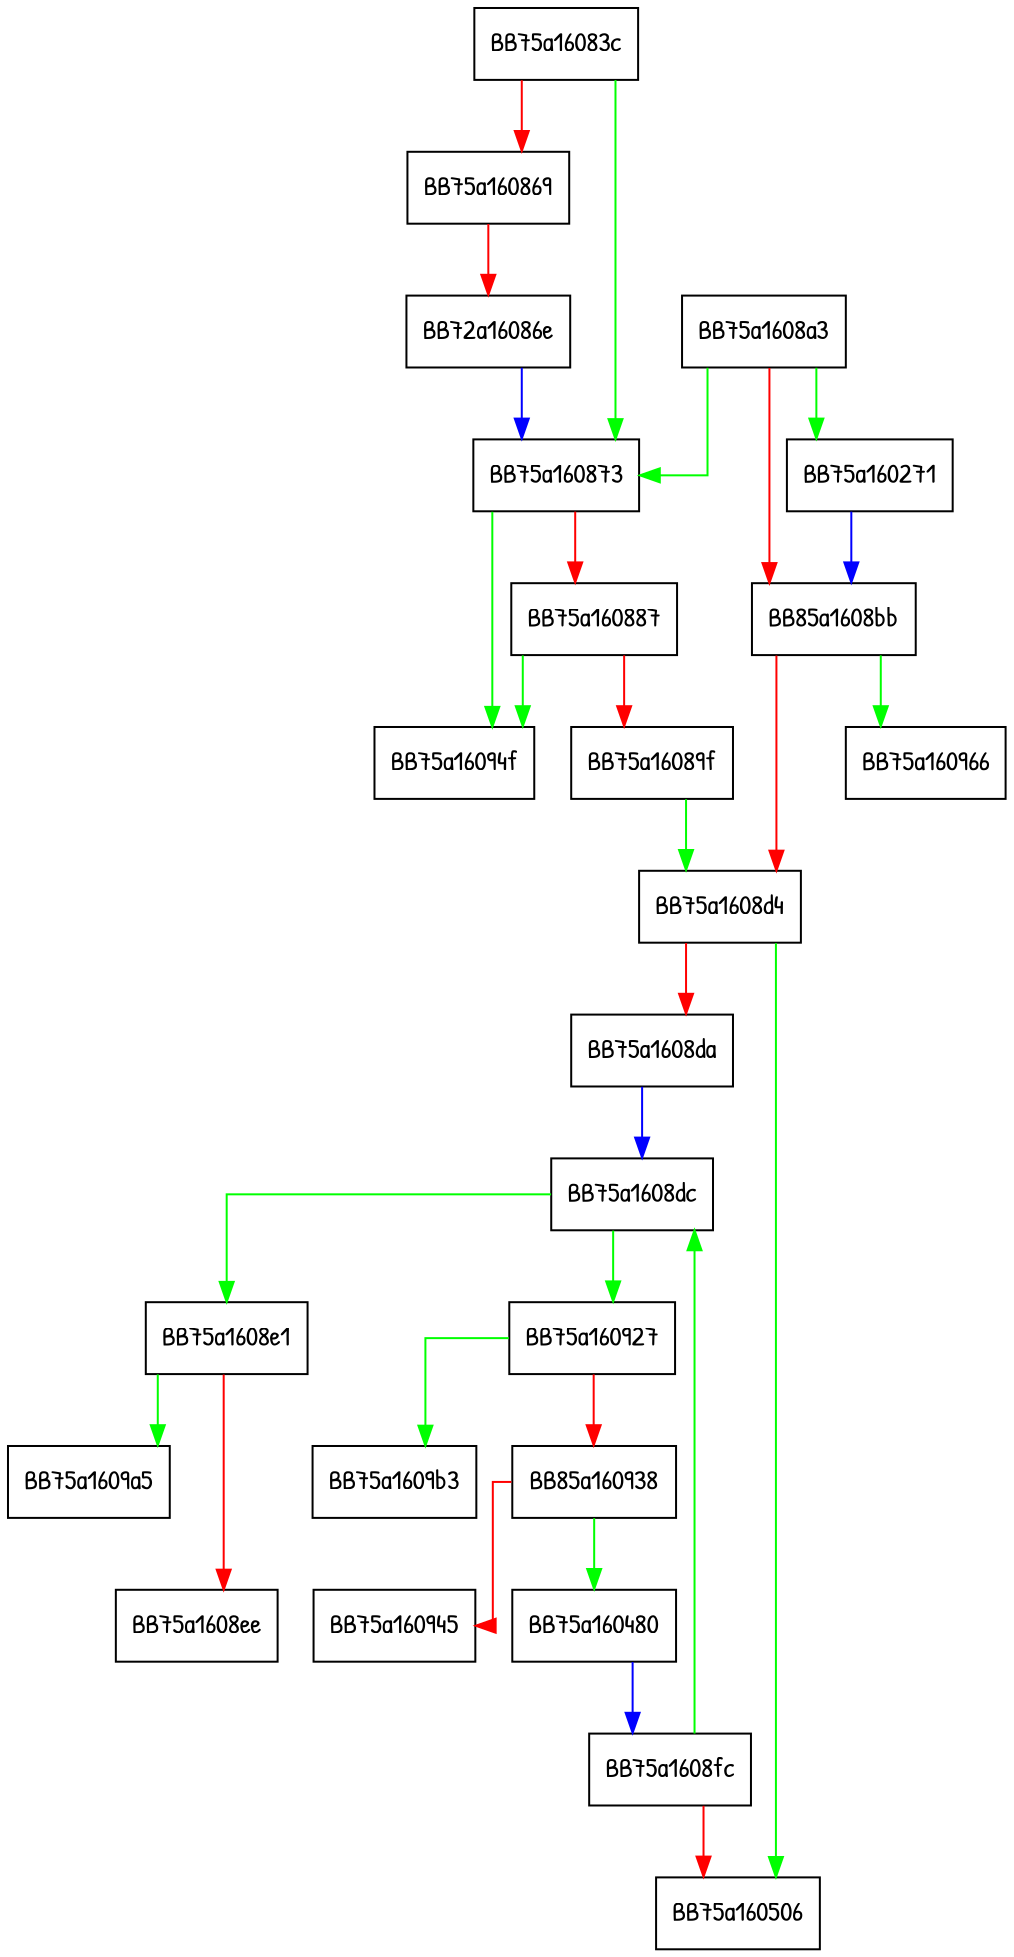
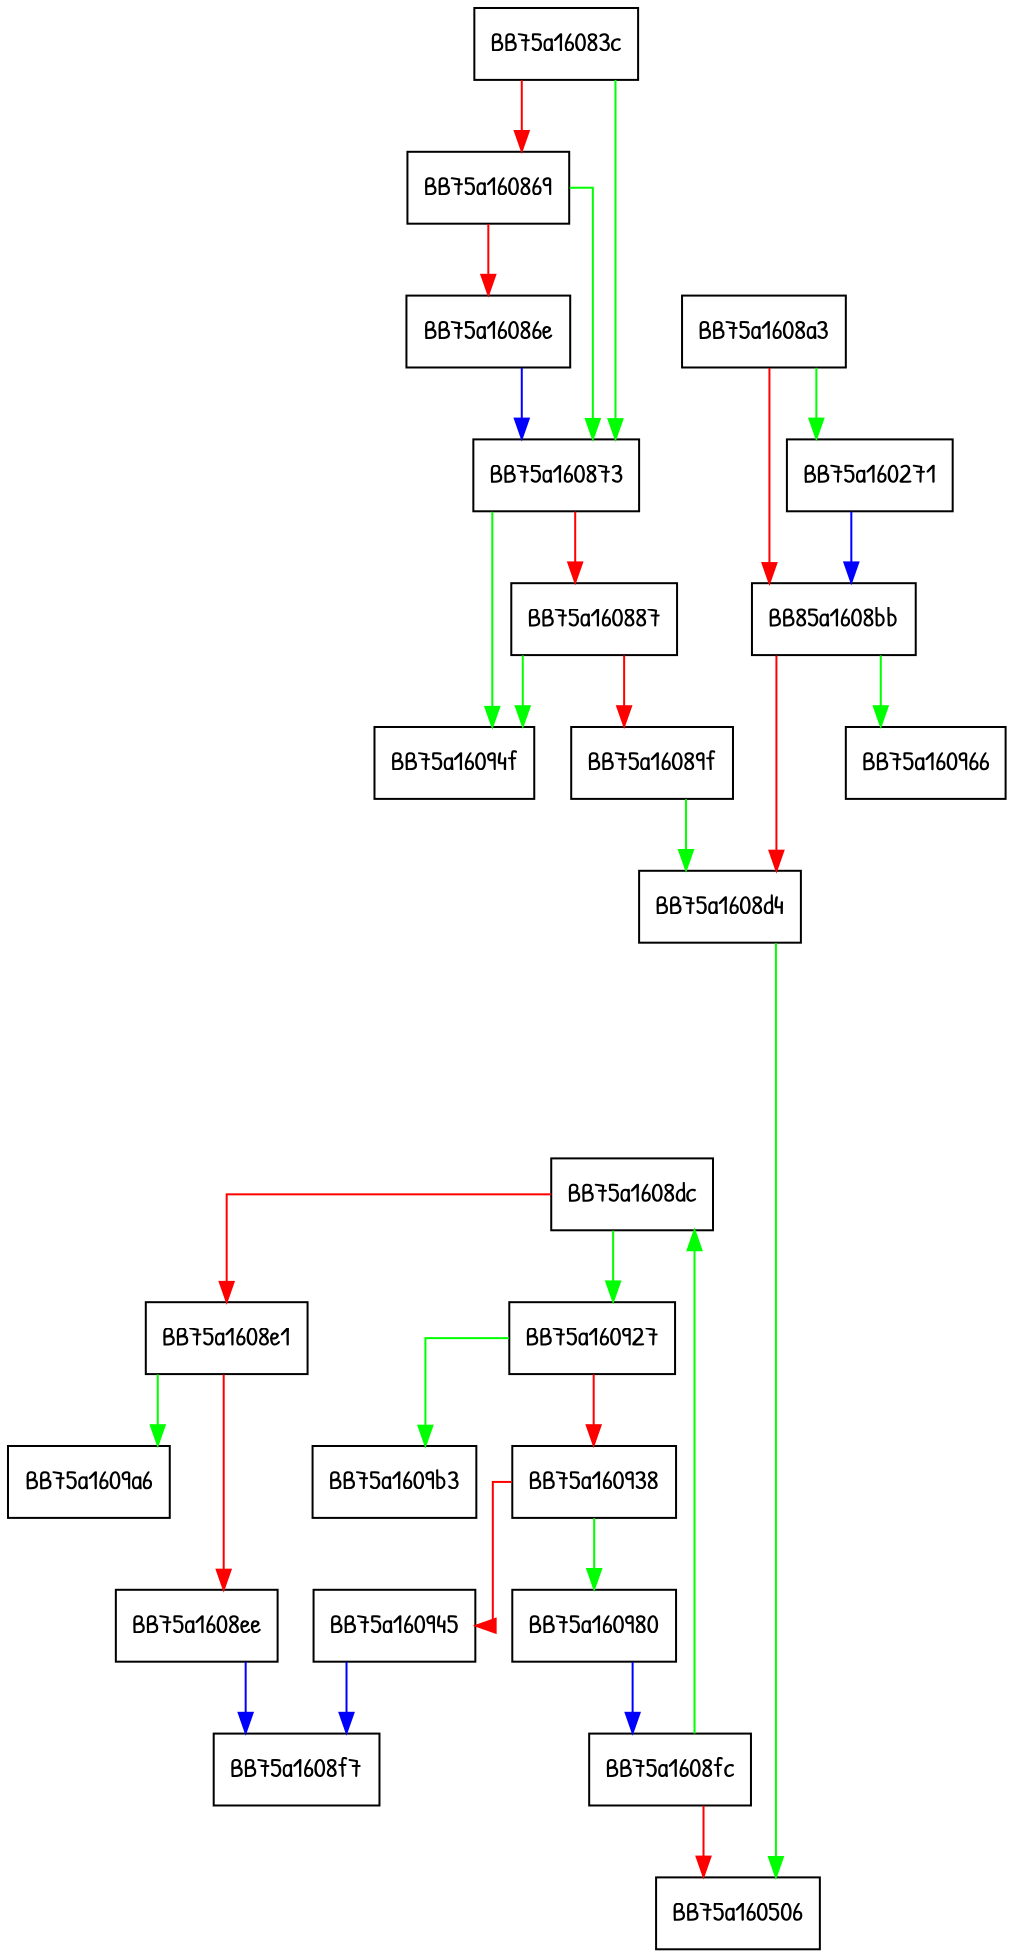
node "BB72a16086e": label "BB72a16086e" -> "BB75a16086e"
edge "BB75a1608a3" -> "BB75a160873": now "BB75a160869" -> "BB75a160873"
node "BB75a1608da": removed
edge "BB75a1608dc" -> "BB75a1608e1": color green -> red
node "BB75a1609a5": label "BB75a1609a5" -> "BB75a1609a6"
node "BB85a160938": label "BB85a160938" -> "BB75a160938"
node "BB75a160480": label "BB75a160480" -> "BB75a160980"
node "BB75a1608f7": added
